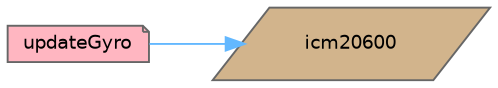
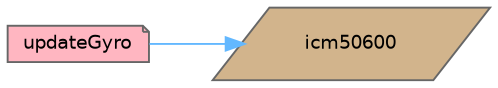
node "icm20600": label "icm20600" -> "icm50600"
